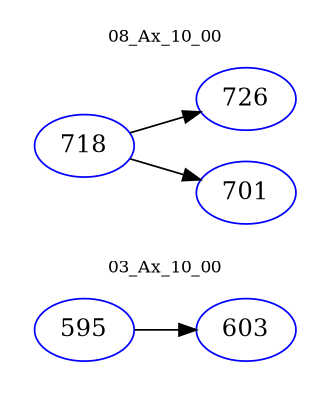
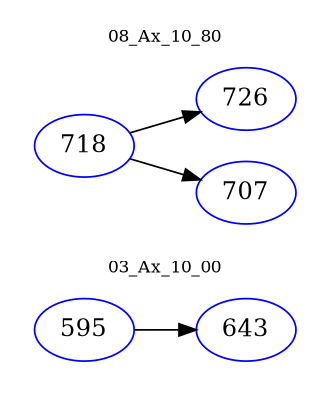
cluster "08_Ax_10_00": label "08_Ax_10_00" -> "08_Ax_10_80"
node "701": label "701" -> "707"
node "603": label "603" -> "643"
